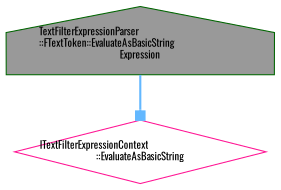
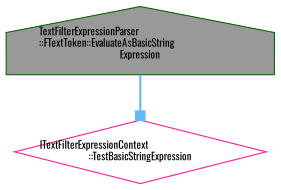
node "ITextFilterExpressionContext ::EvaluateAsBasicString": label "ITextFilterExpressionContext ::EvaluateAsBasicString" -> "ITextFilterExpressionContext ::TestBasicStringExpression"
